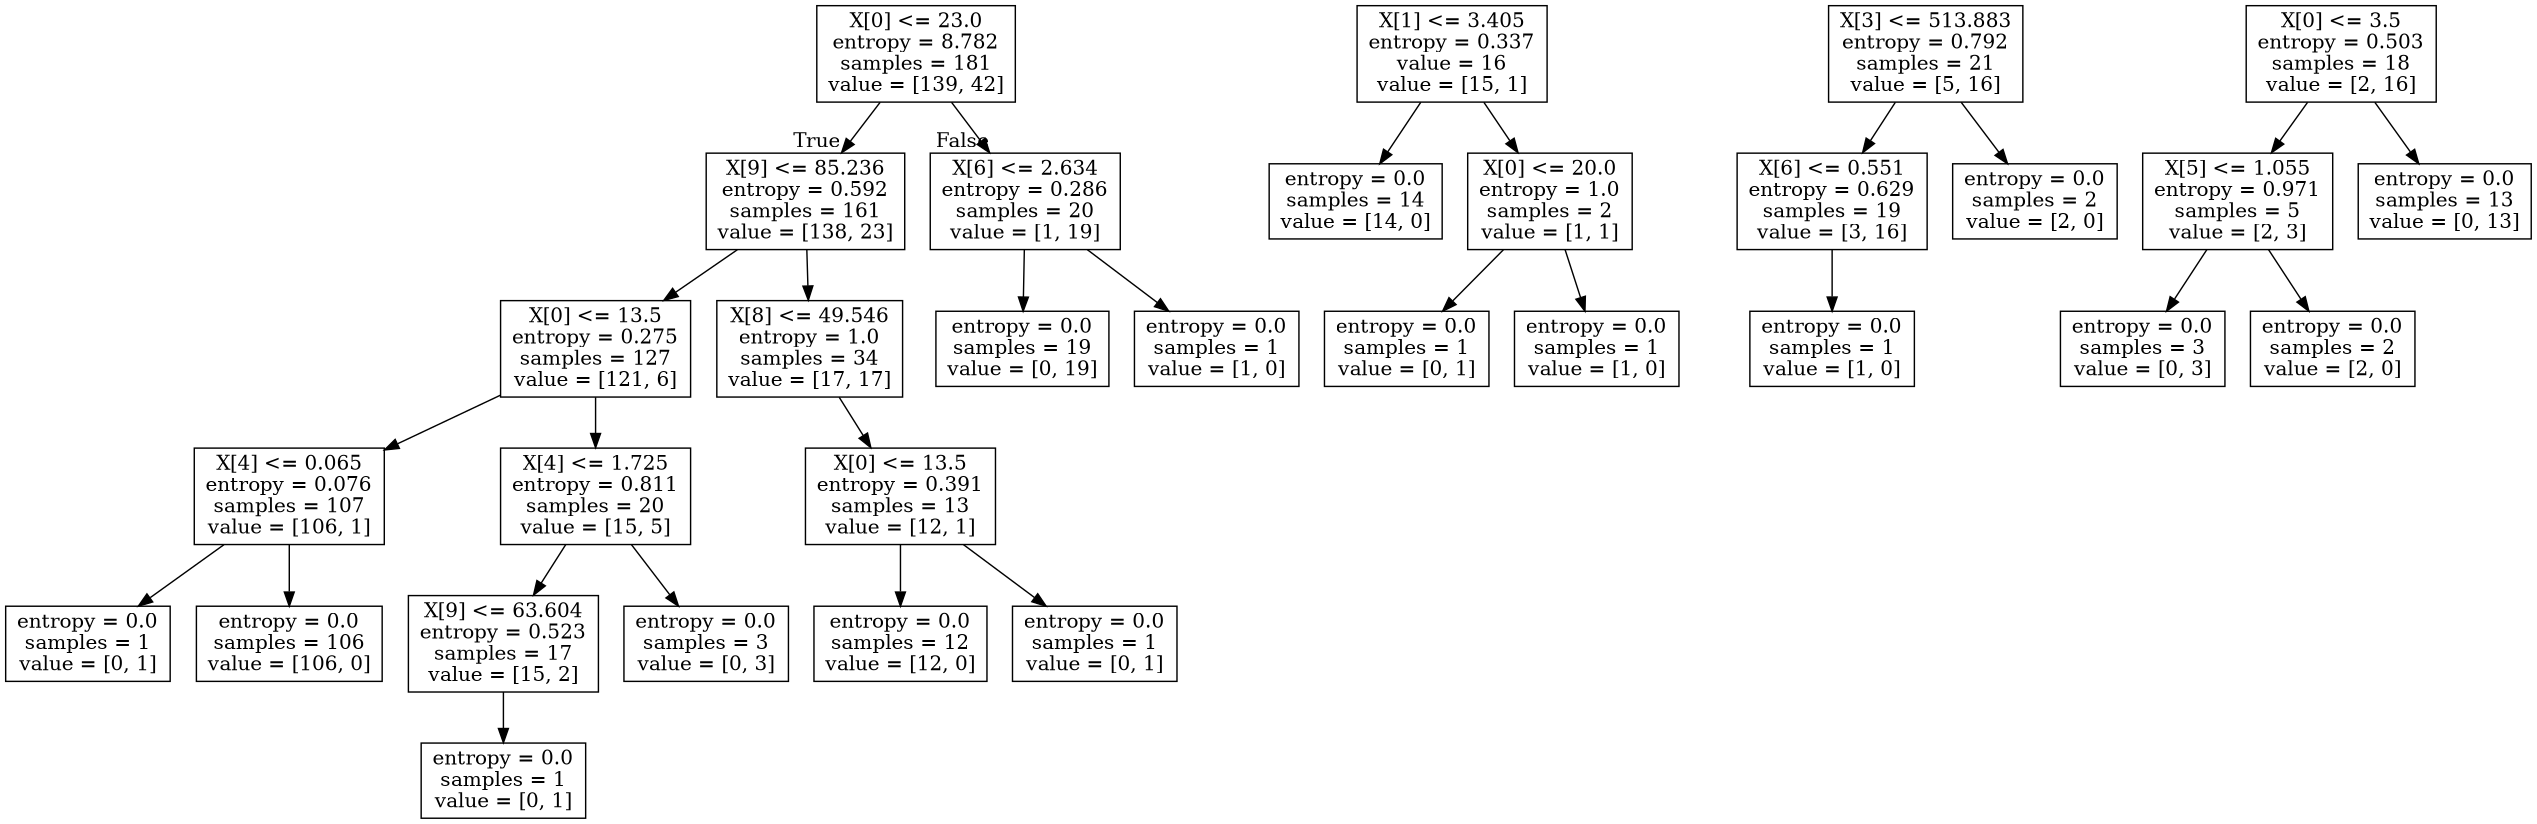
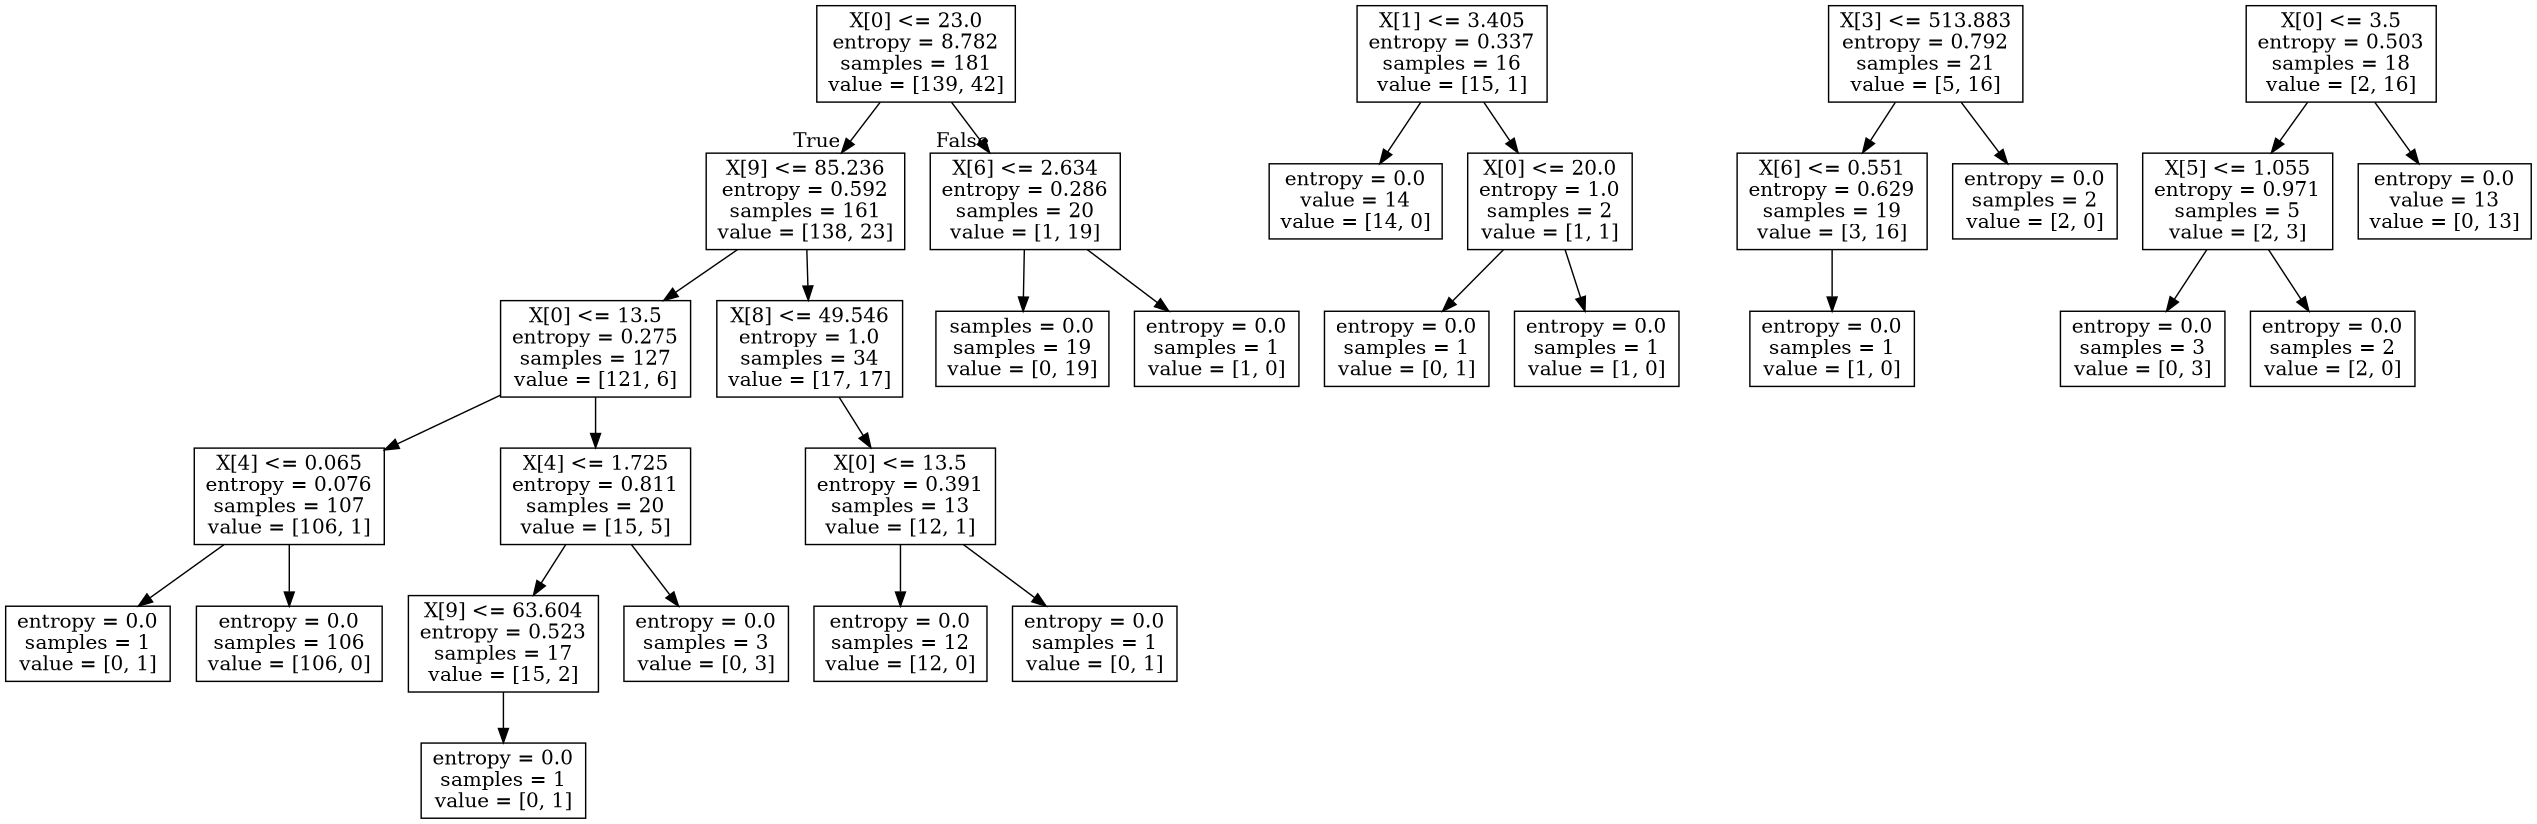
node "X[1] <= 3.405 entropy = 0.337 value = 16 value = [15, 1]": label "X[1] <= 3.405 entropy = 0.337 value = 16 value = [15, 1]" -> "X[1] <= 3.405 entropy = 0.337 samples = 16 value = [15, 1]"
node "entropy = 0.0 samples = 14 value = [14, 0]": label "entropy = 0.0 samples = 14 value = [14, 0]" -> "entropy = 0.0 value = 14 value = [14, 0]"
node "entropy = 0.0 samples = 13 value = [0, 13]": label "entropy = 0.0 samples = 13 value = [0, 13]" -> "entropy = 0.0 value = 13 value = [0, 13]"
node "entropy = 0.0 samples = 19 value = [0, 19]": label "entropy = 0.0 samples = 19 value = [0, 19]" -> "samples = 0.0 samples = 19 value = [0, 19]"
